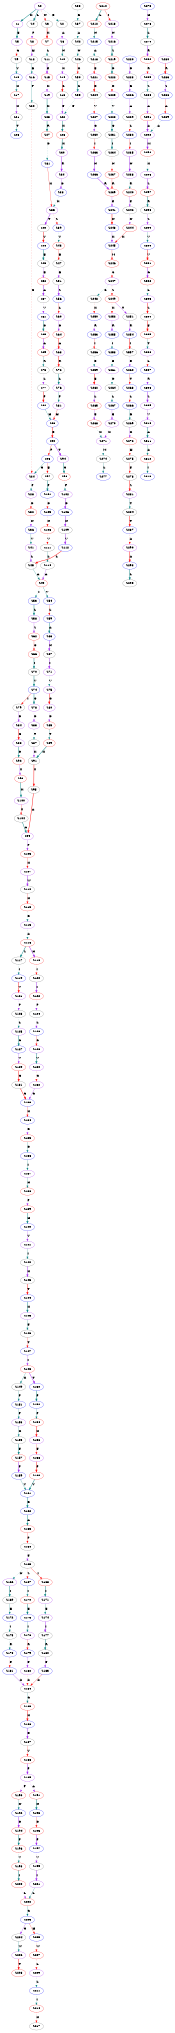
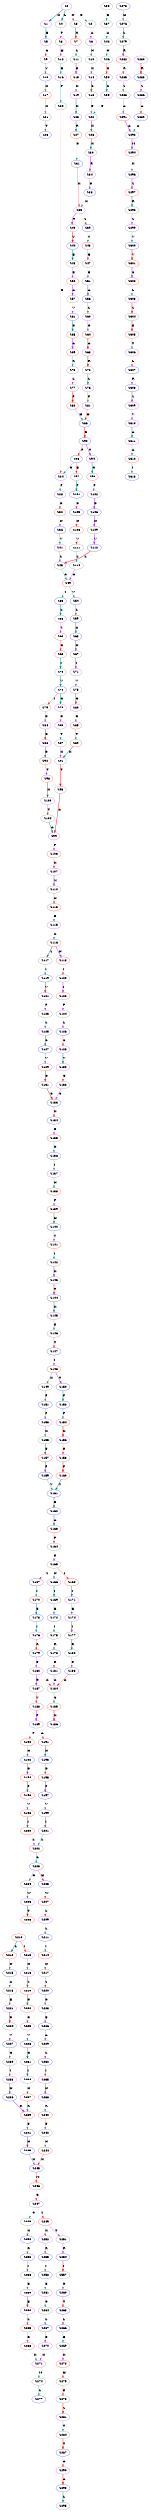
edge "S51" -> "S56": label "S" -> "A"
node "S82": color blue -> red
node "S141": color purple -> red
edge "S186" -> "S187": now "S182" -> "S187"
edge "S217" -> "S220": added, label "S"
